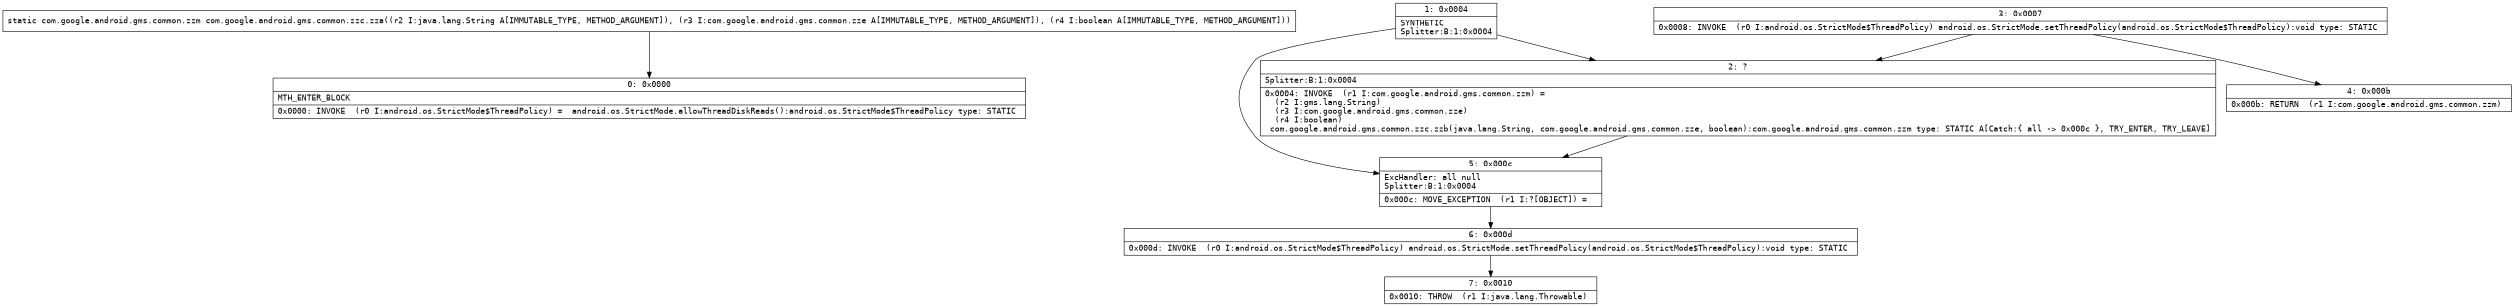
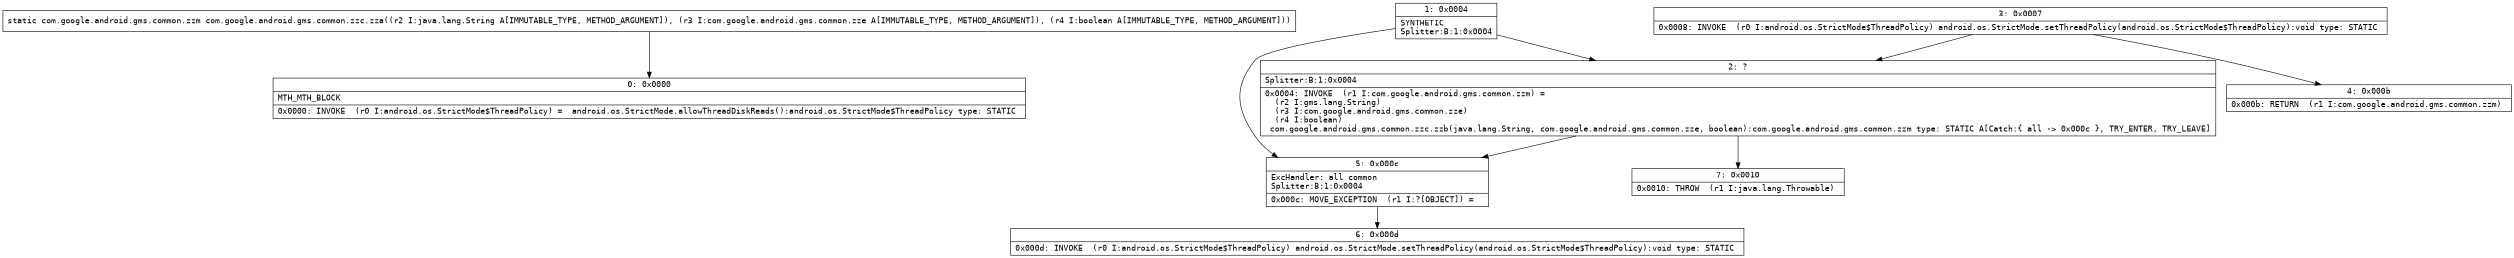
node "0: 0x0000": text "MTH_ENTER_BLOCK" -> "MTH_MTH_BLOCK"
node "5: 0x000c": text "ExcHandler: all null" -> "ExcHandler: all common"
edge "6: 0x000d" -> "7: 0x0010": now "2: ?" -> "7: 0x0010"
